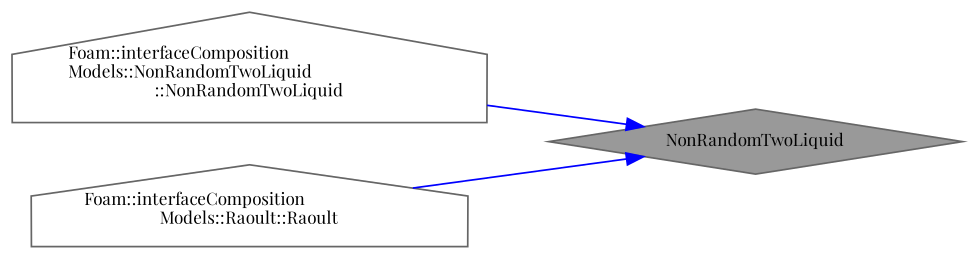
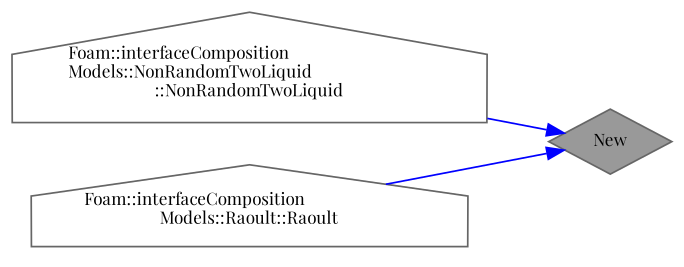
node "NonRandomTwoLiquid": label "NonRandomTwoLiquid" -> "New"
